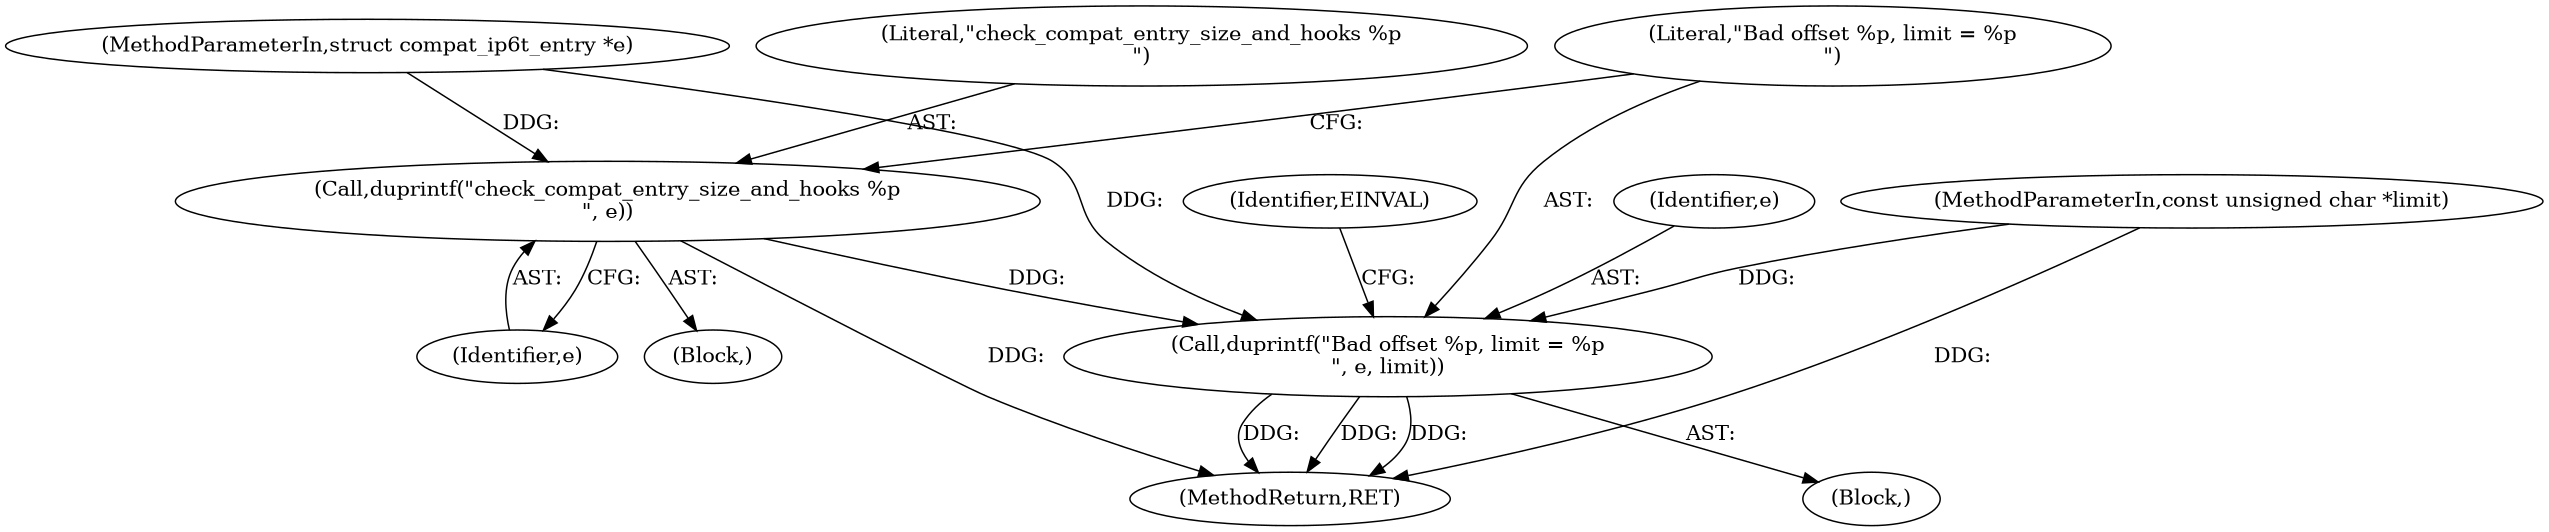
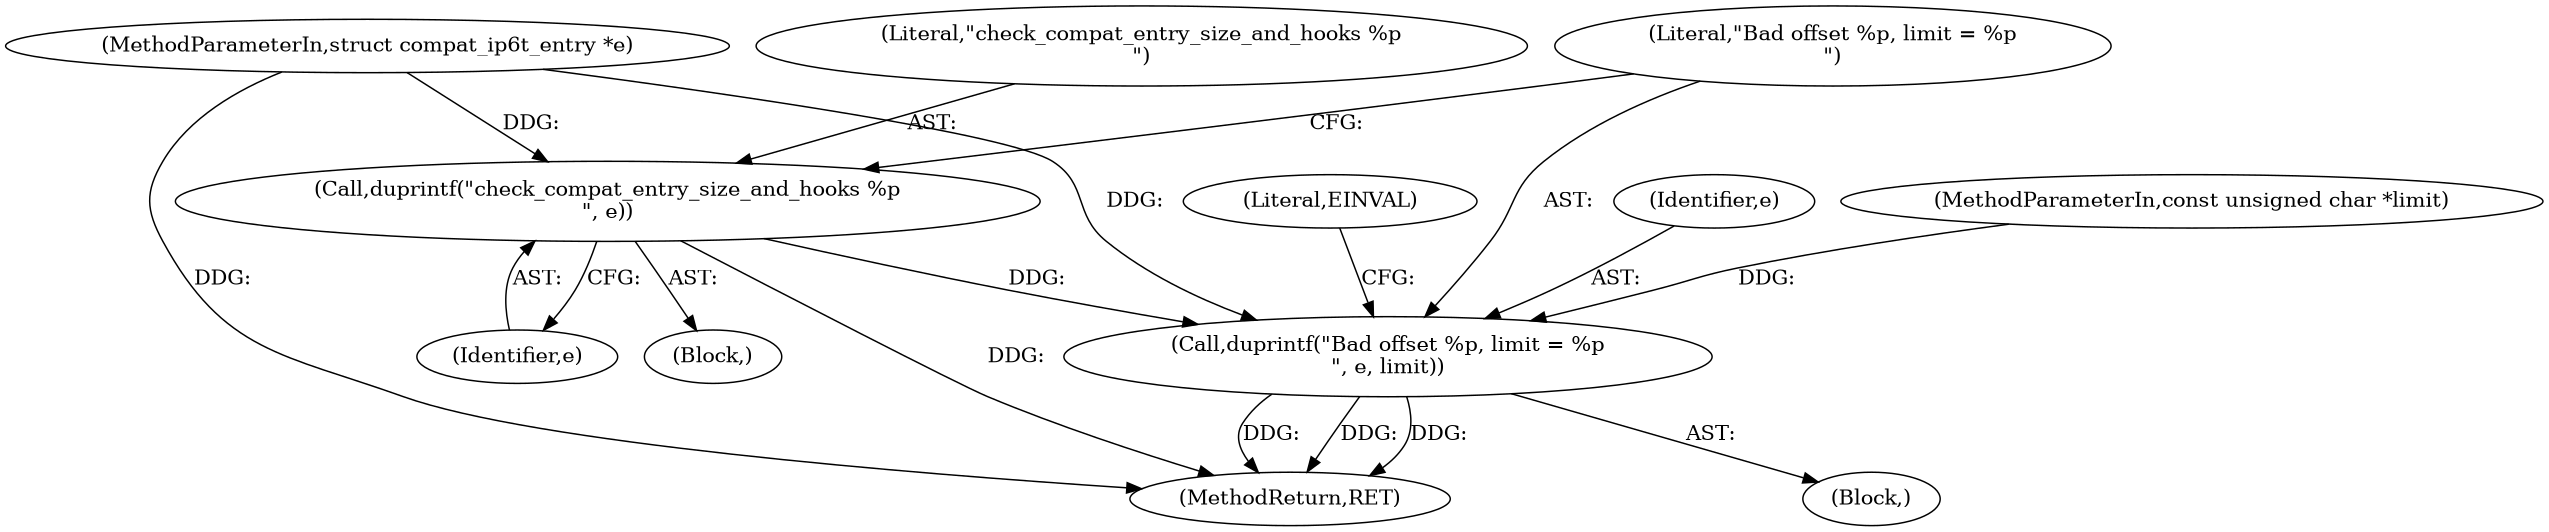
node "(Identifier,EINVAL)": label "(Identifier,EINVAL)" -> "(Literal,EINVAL)"
edge "(MethodParameterIn,const unsigned char *limit)" -> "(MethodReturn,RET)": now "(MethodParameterIn,struct compat_ip6t_entry *e)" -> "(MethodReturn,RET)"
